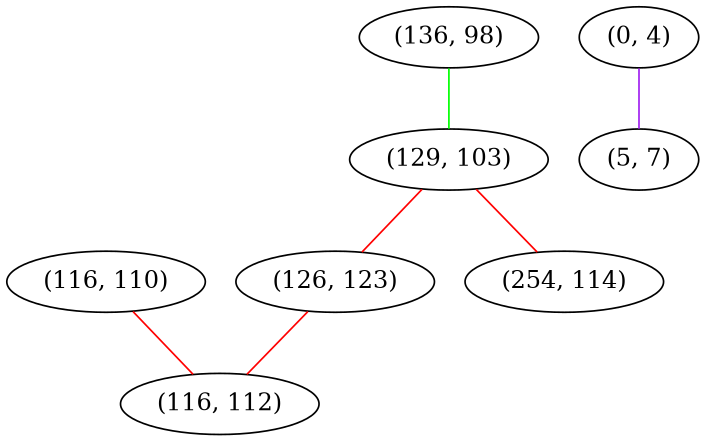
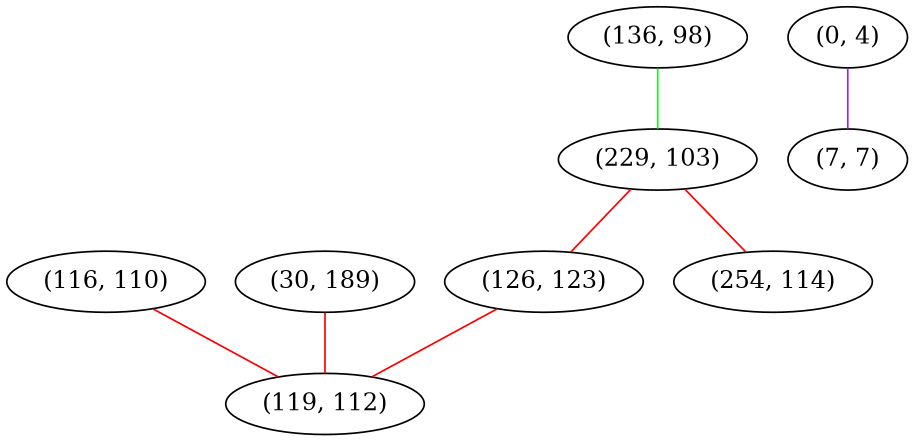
node "(129, 103)": label "(129, 103)" -> "(229, 103)"
node "(5, 7)": label "(5, 7)" -> "(7, 7)"
node "(30, 189)": added
node "(116, 112)": label "(116, 112)" -> "(119, 112)"
